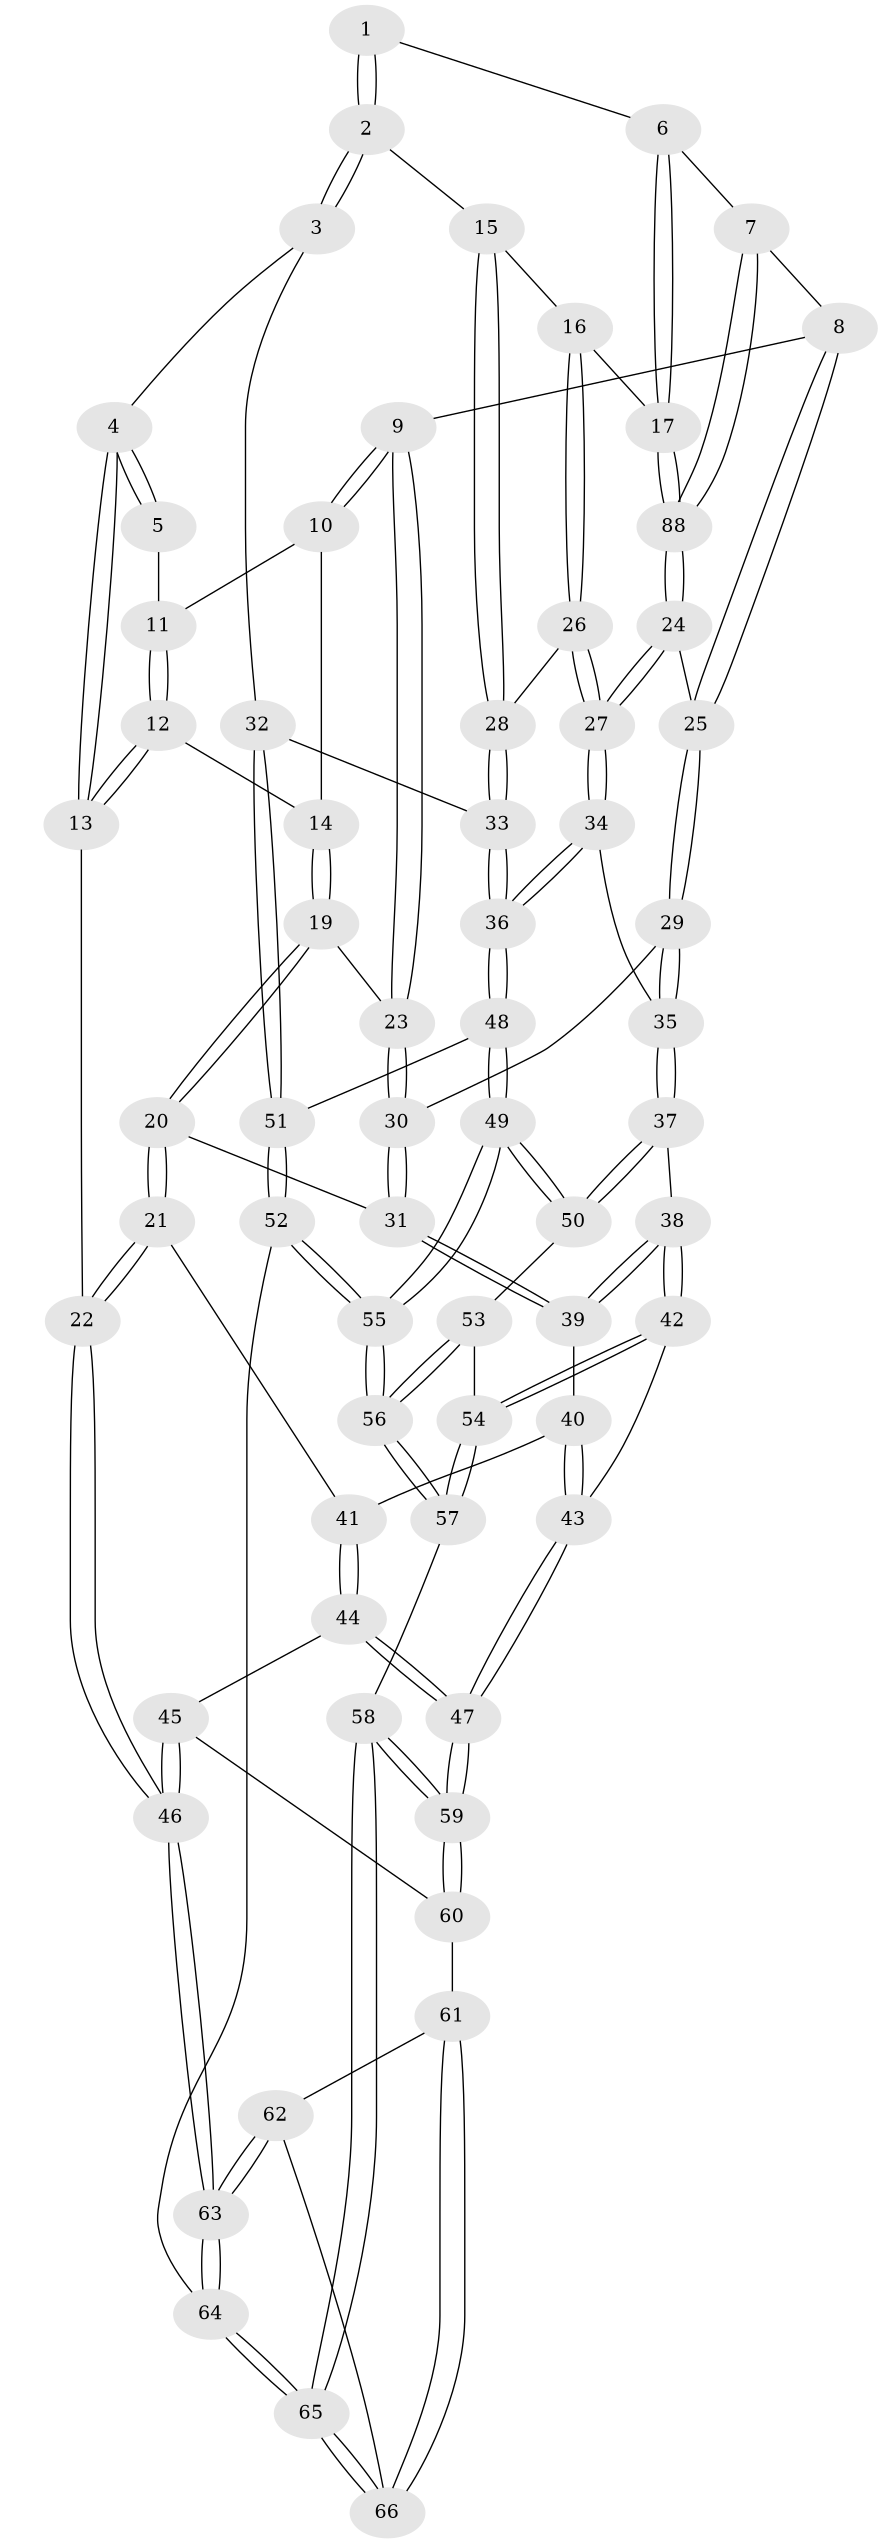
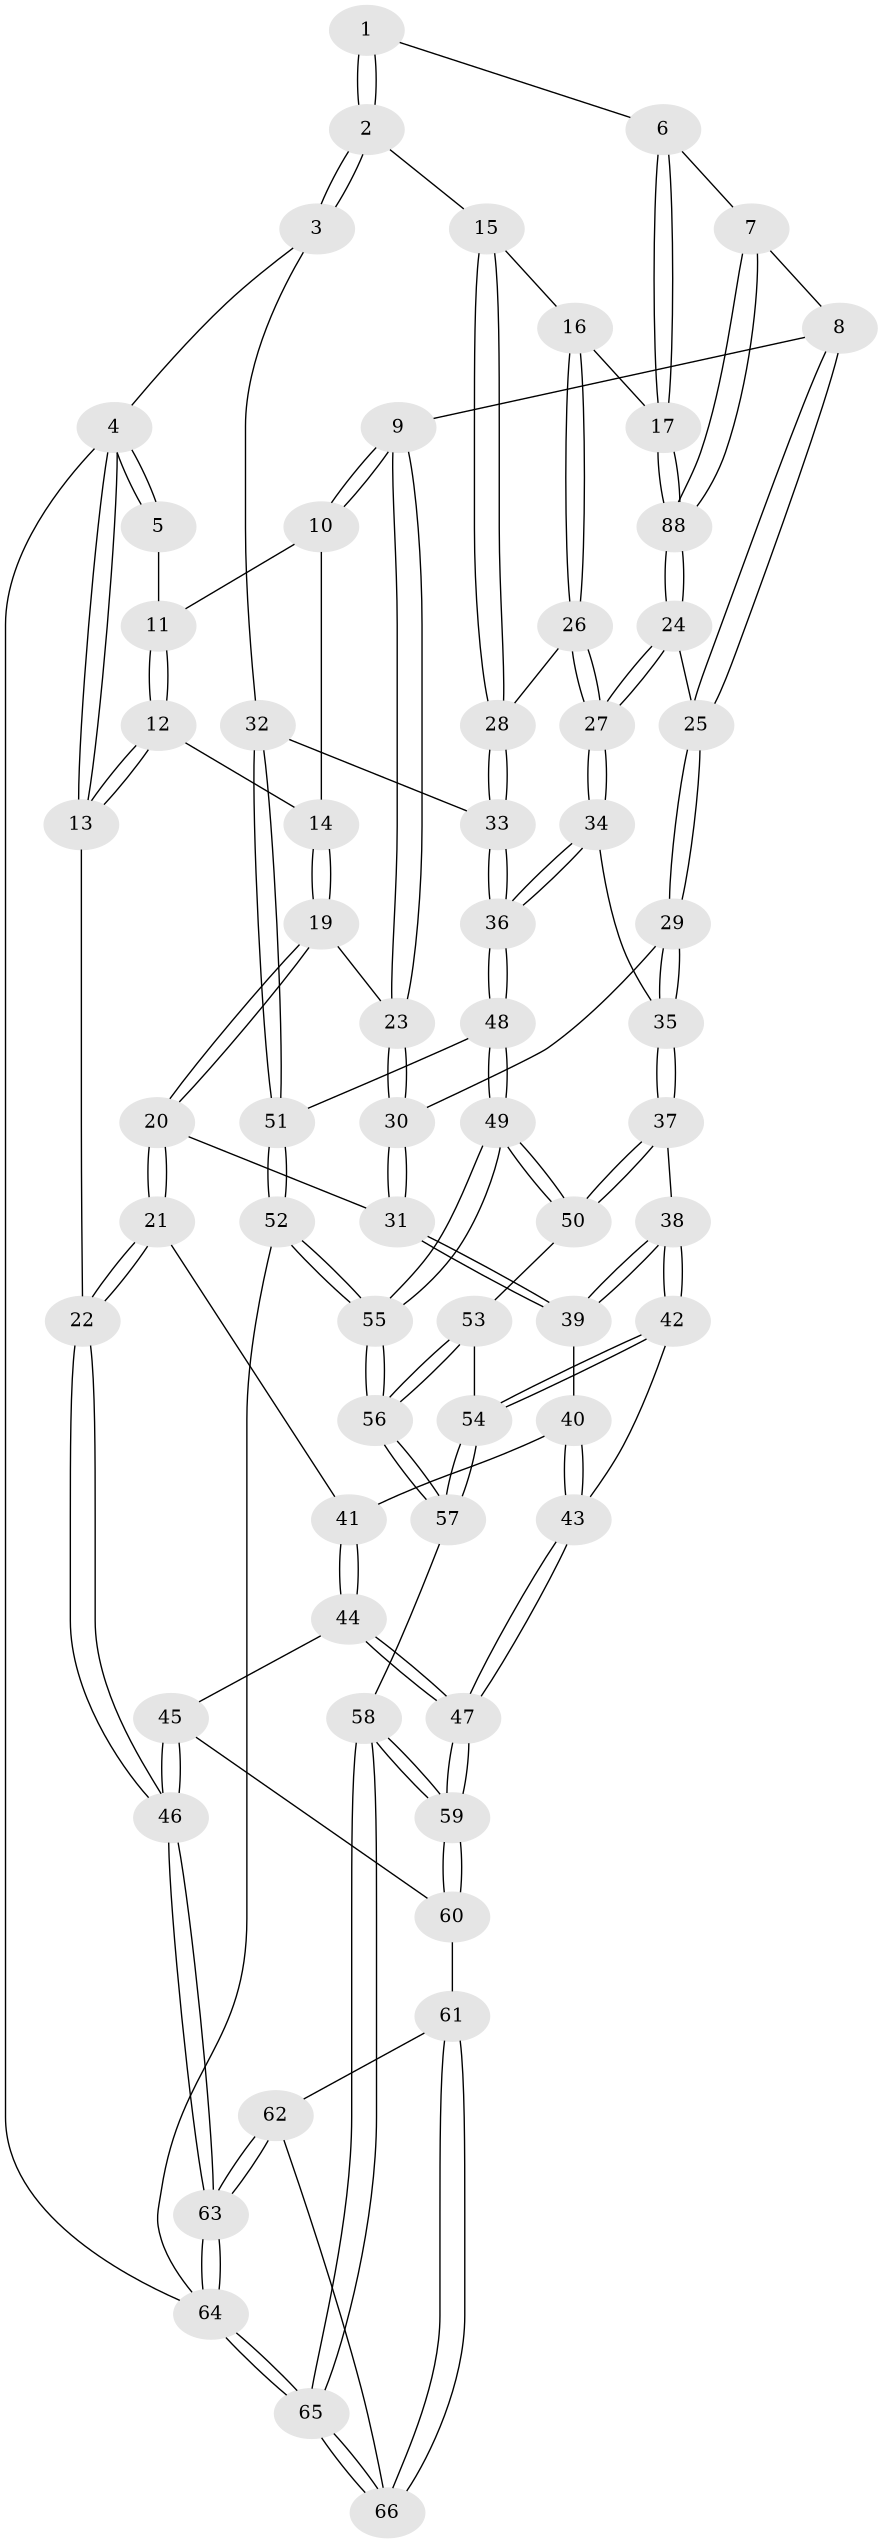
edge "4" -- "64": added
